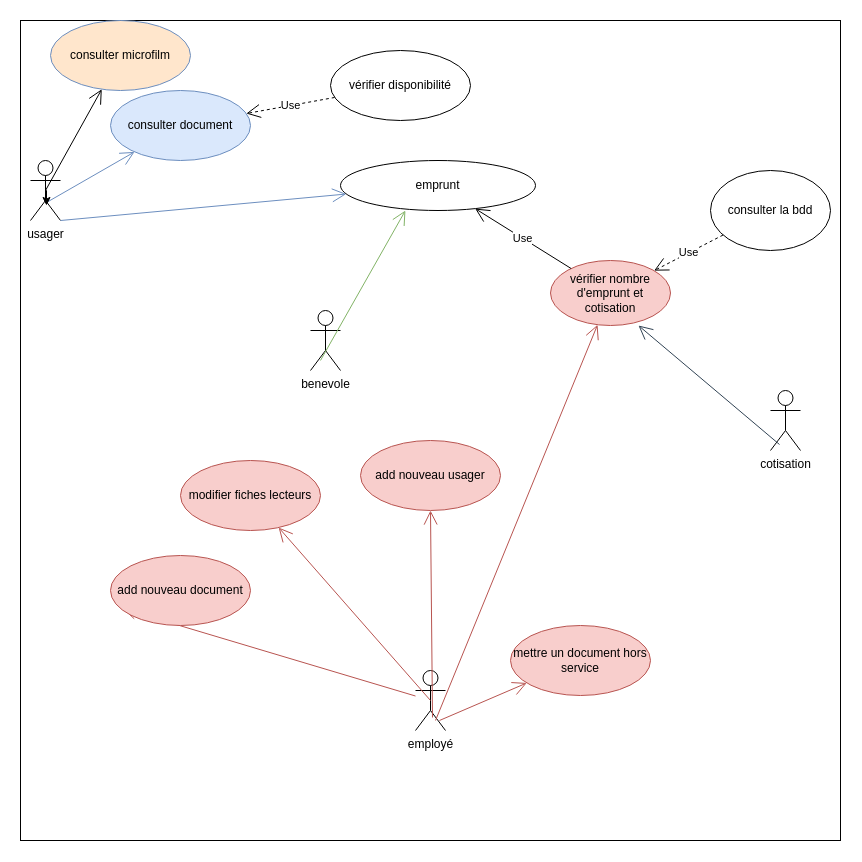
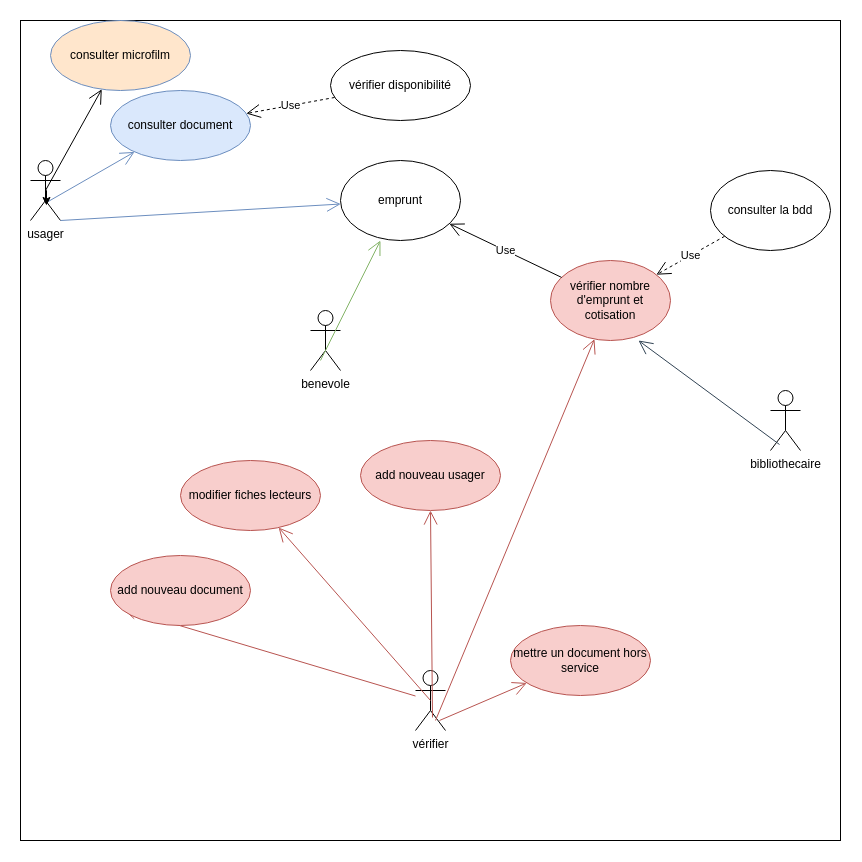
node "emprunt": size 195x50 -> 120x80
node "vérifier nombre d'emprunt et cotisation": size 120x65 -> 120x80
node "cotisation": label "cotisation" -> "bibliothecaire"
node "employé": label "employé" -> "vérifier"
